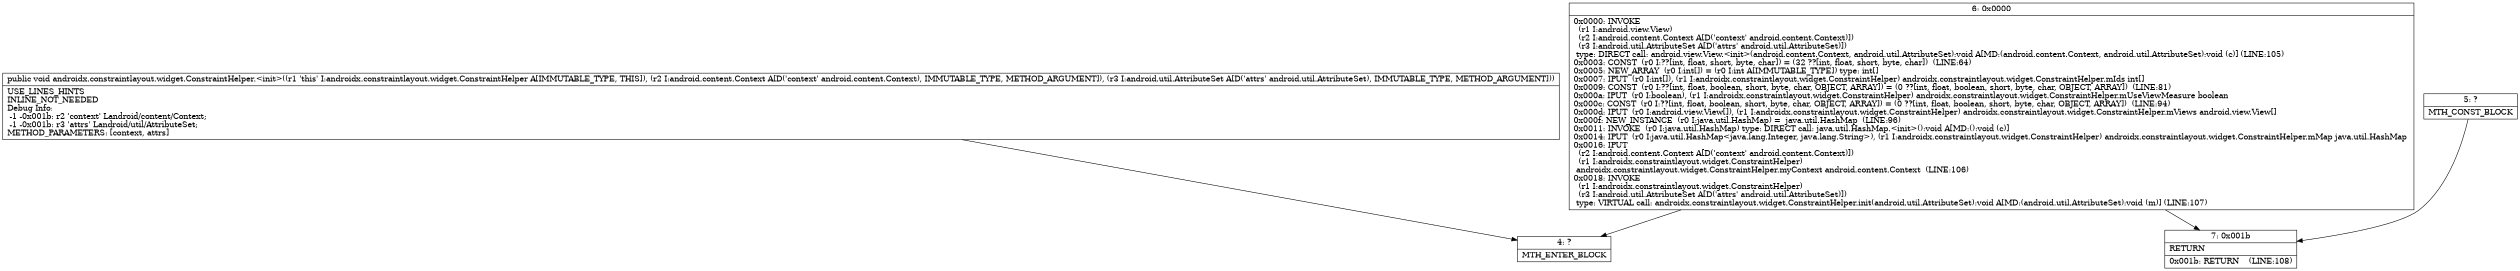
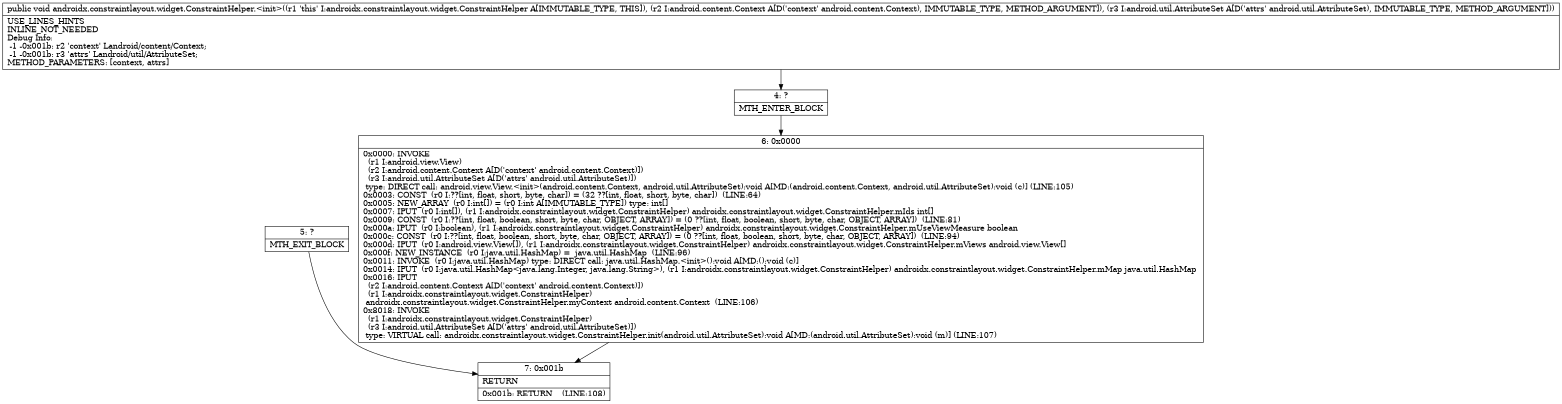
node "5: ?": text "MTH_CONST_BLOCK" -> "MTH_EXIT_BLOCK"
node "6: 0x0000": text "0x0018: INVOKE" -> "0x8018: INVOKE"
edge "6: 0x0000" -> "4: ?": reversed
